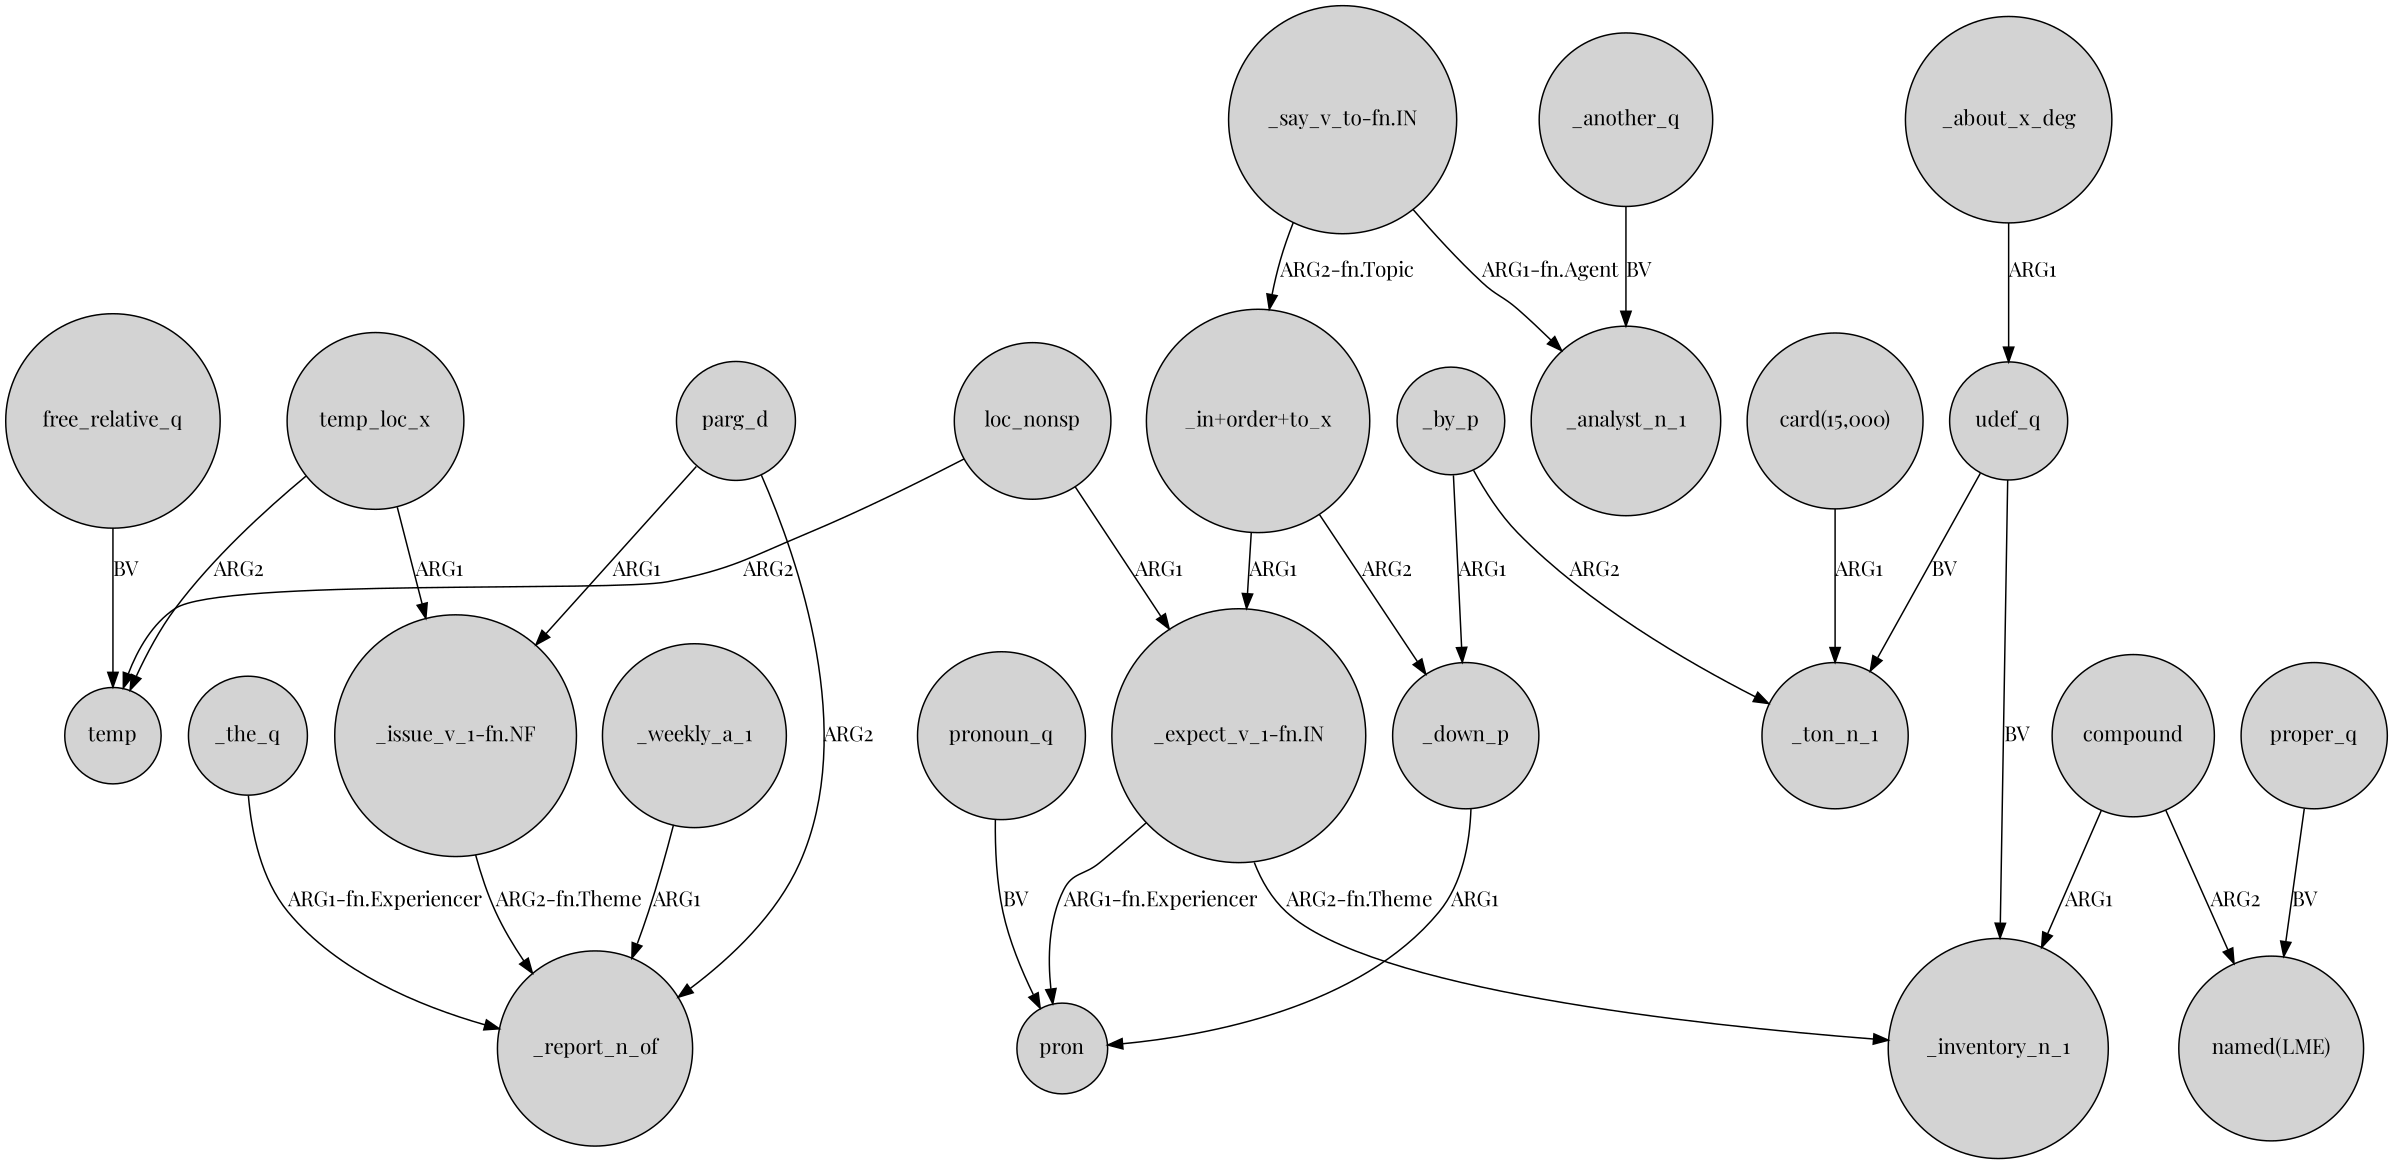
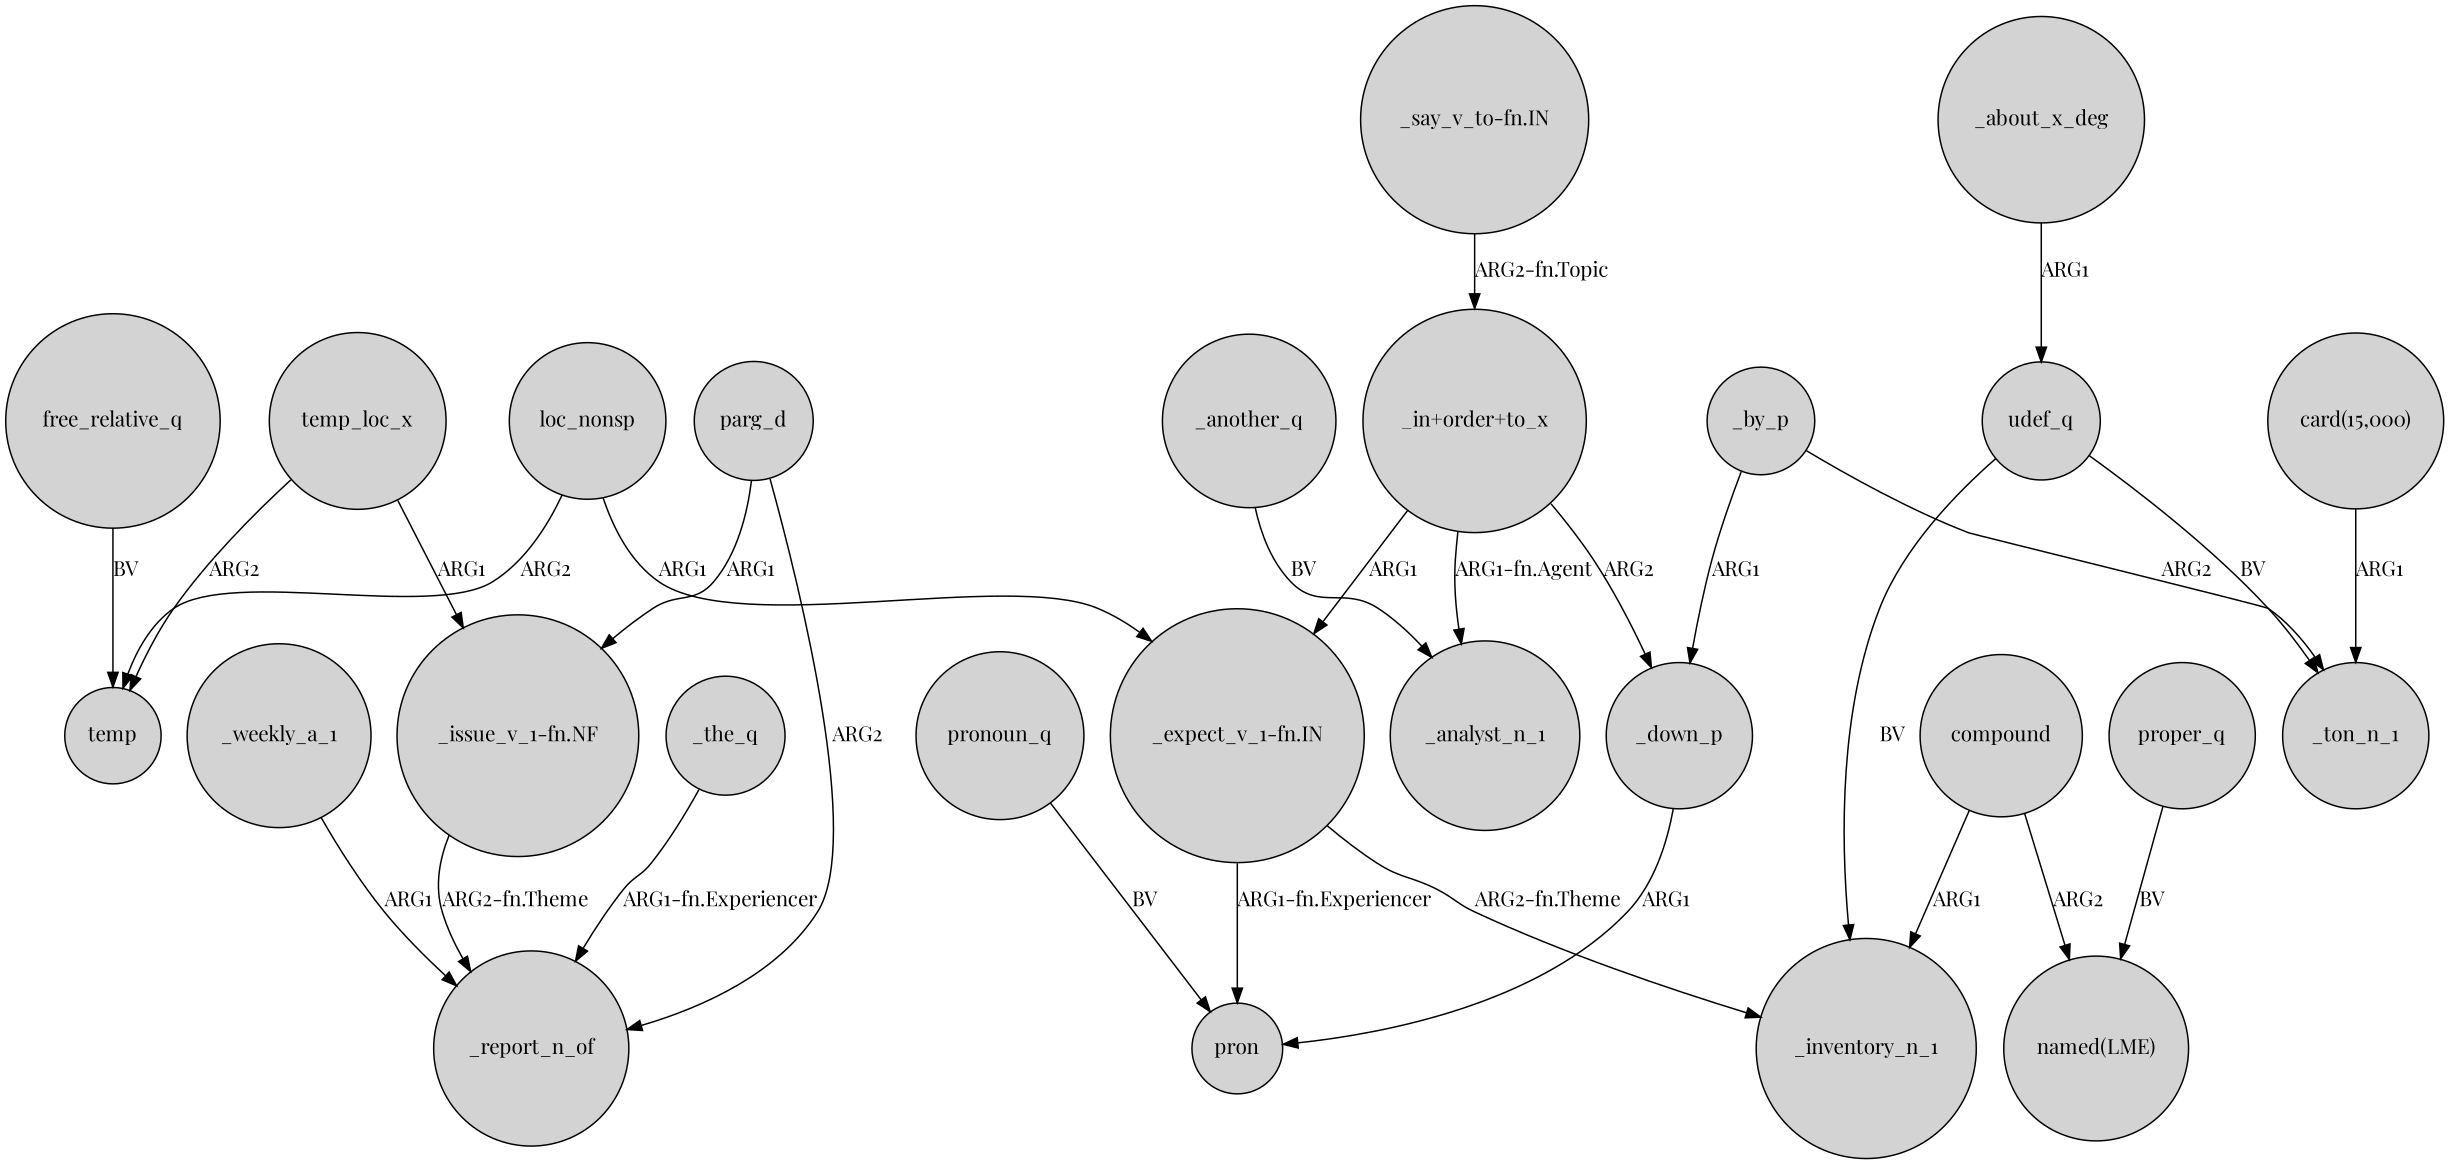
edge "_say_v_to-fn.IN" -> "_analyst_n_1": now "_in+order+to_x" -> "_analyst_n_1"
